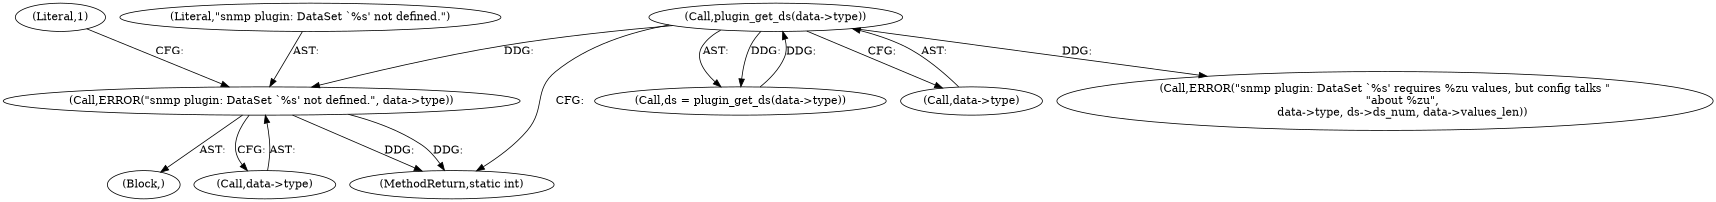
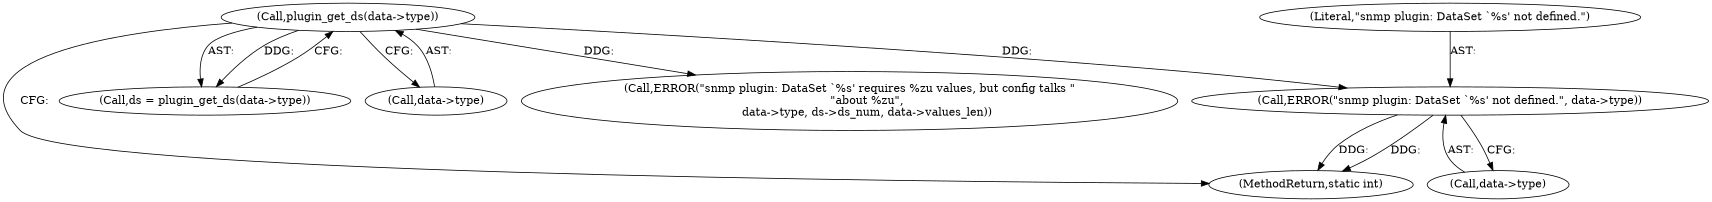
node "(Literal,1)": removed
edge "(Call,ds = plugin_get_ds(data->type))" -> "(Call,plugin_get_ds(data->type))": label "DDG: " -> "CFG: "
node "(Block,)": removed
